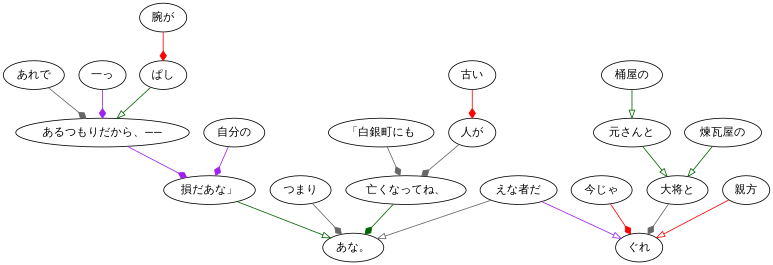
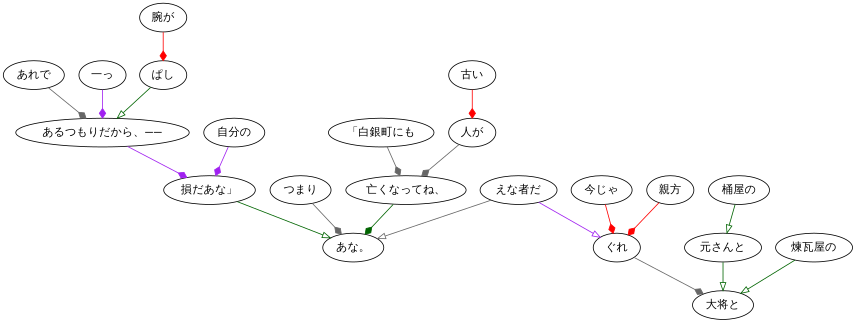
edge "大将と" -> "ぐれ": reversed
edge "親方" -> "ぐれ": arrowhead onormal -> diamond
